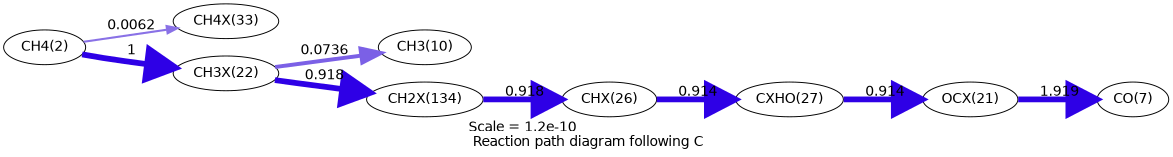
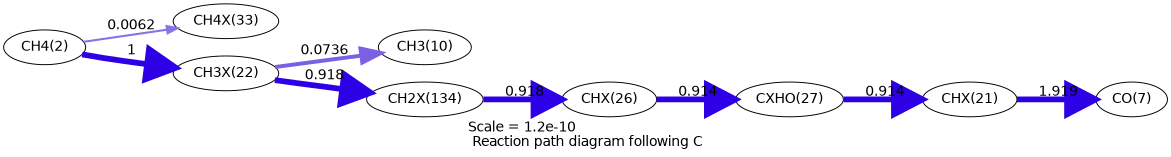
node "OCX(21)": label "OCX(21)" -> "CHX(21)"
